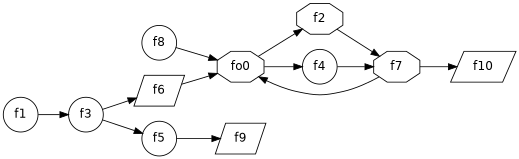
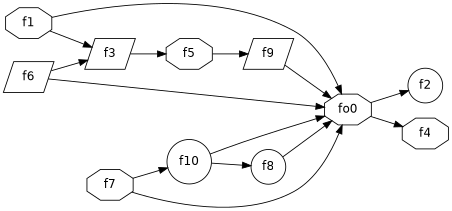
edge "f1" -> "fo0": added
node "f2": shape octagon -> circle
edge "f2" -> "f7": removed
node "f4": shape circle -> octagon
edge "f4" -> "f7": removed
node "f10": shape parallelogram -> circle
edge "f9" -> "fo0": added
edge "f3" -> "f6": reversed
node "f1": shape circle -> octagon
node "f3": shape circle -> parallelogram
edge "f10" -> "fo0": added
node "f5": shape circle -> octagon
edge "f10" -> "f8": added
